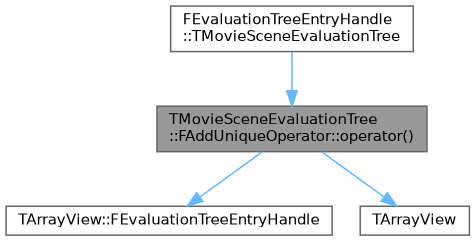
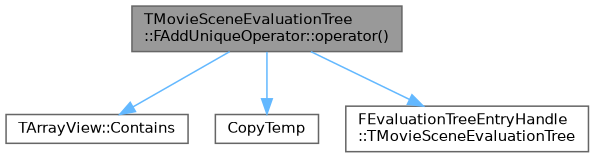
edge "FEvaluationTreeEntryHandle ::TMovieSceneEvaluationTree" -> "TMovieSceneEvaluationTree ::FAddUniqueOperator::operator()": reversed
node "TArrayView::FEvaluationTreeEntryHandle": label "TArrayView::FEvaluationTreeEntryHandle" -> "TArrayView::Contains"
node "TArrayView": label "TArrayView" -> "CopyTemp"
